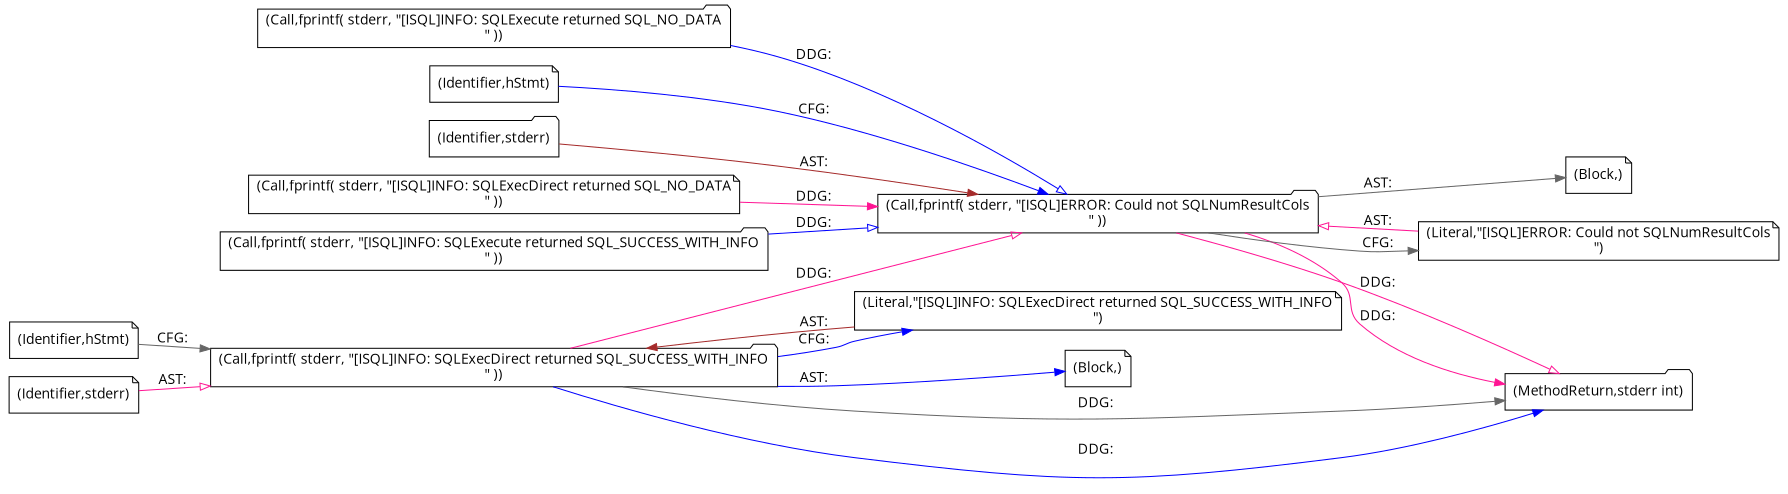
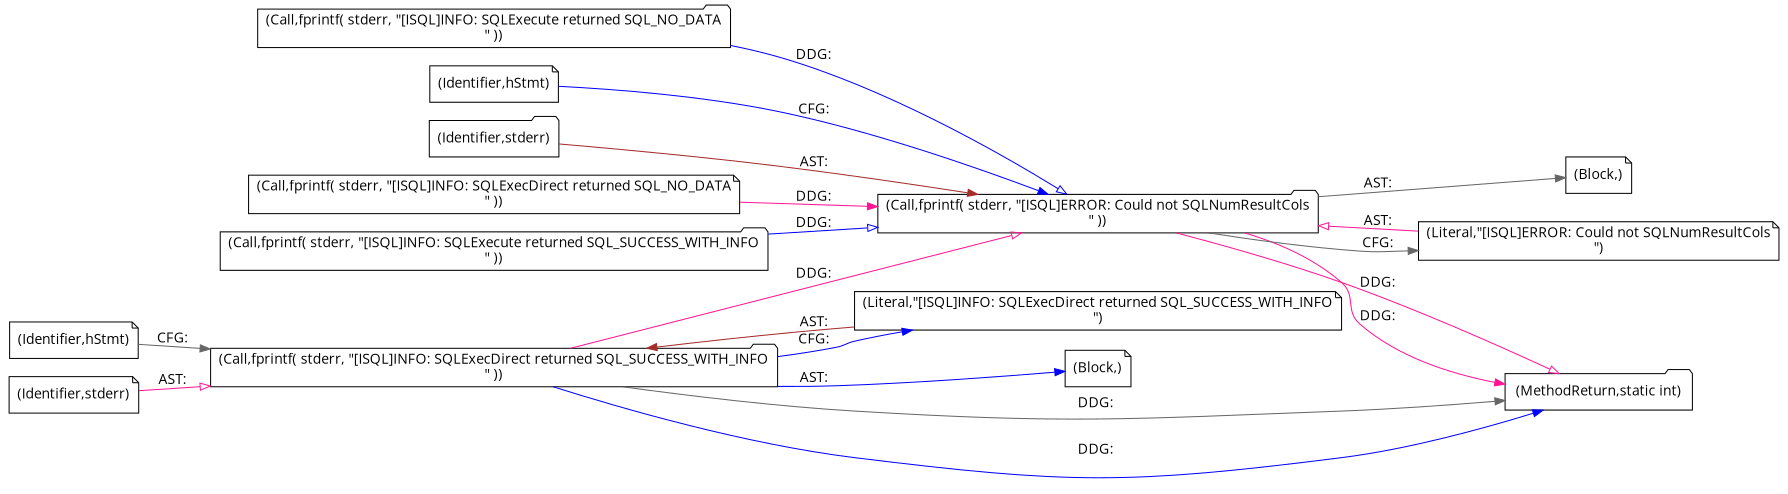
node "(MethodReturn,stderr int)": label "(MethodReturn,stderr int)" -> "(MethodReturn,static int)"
